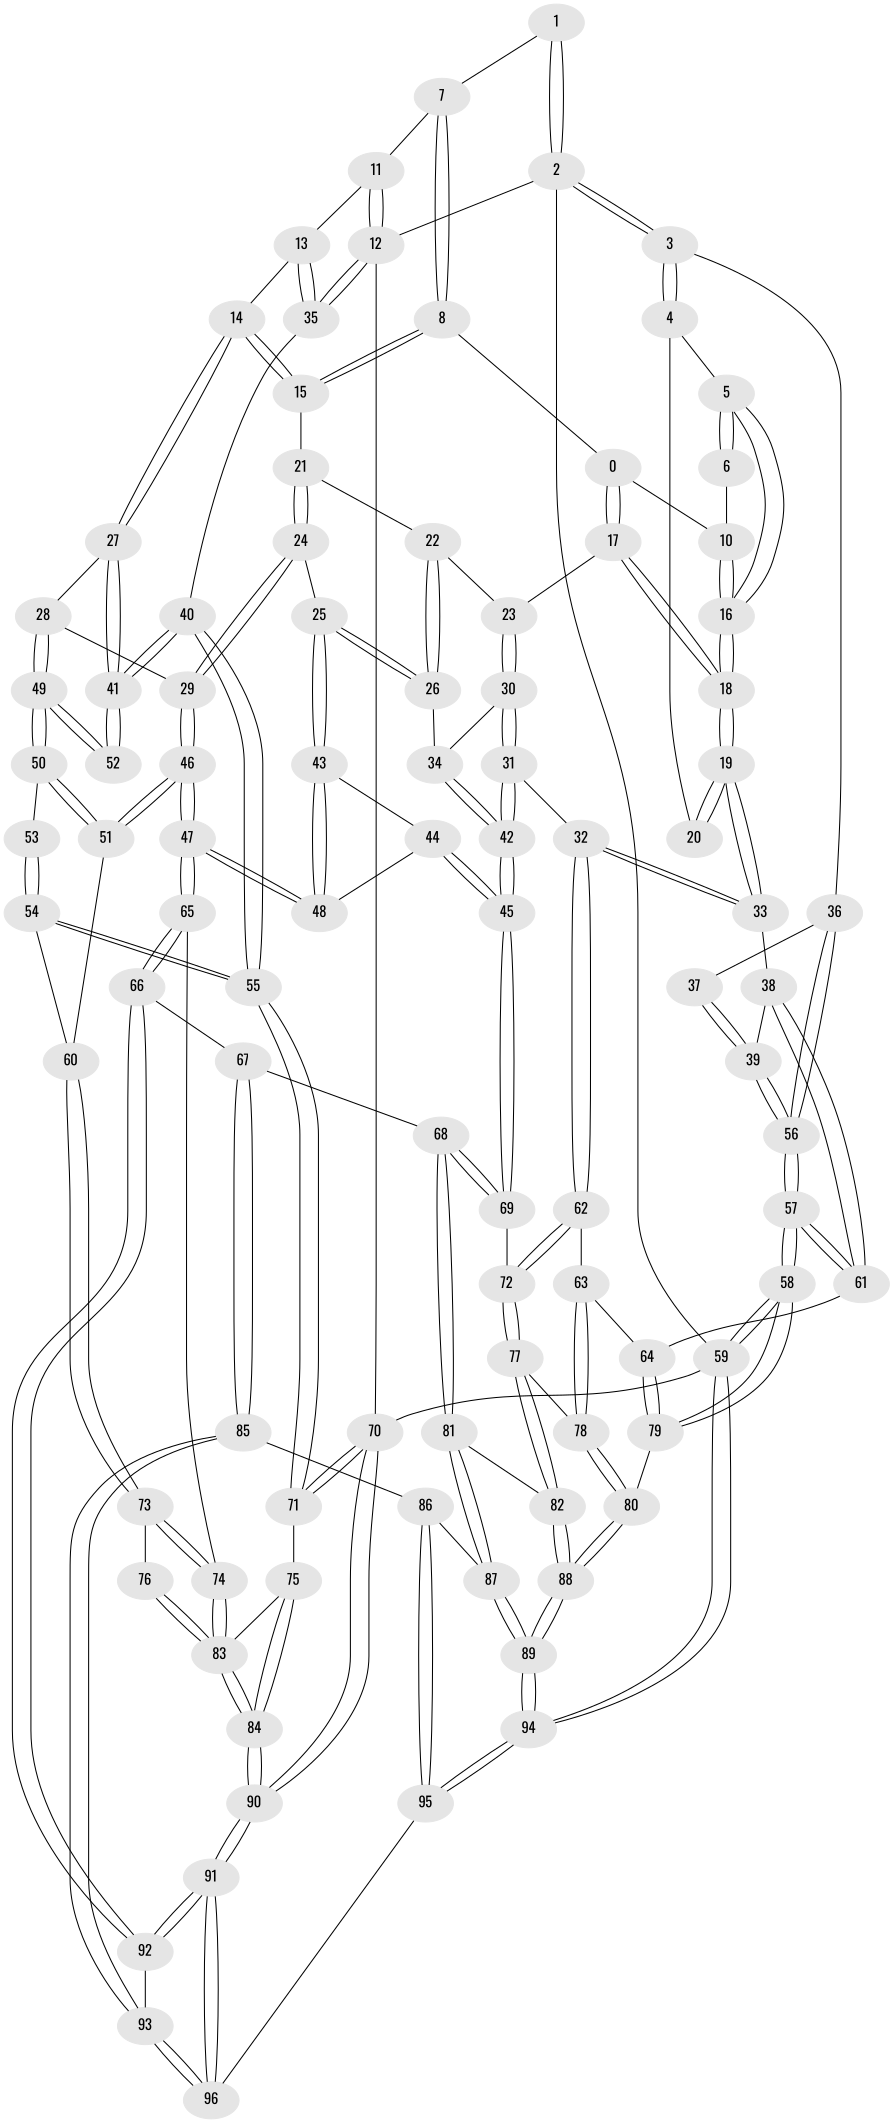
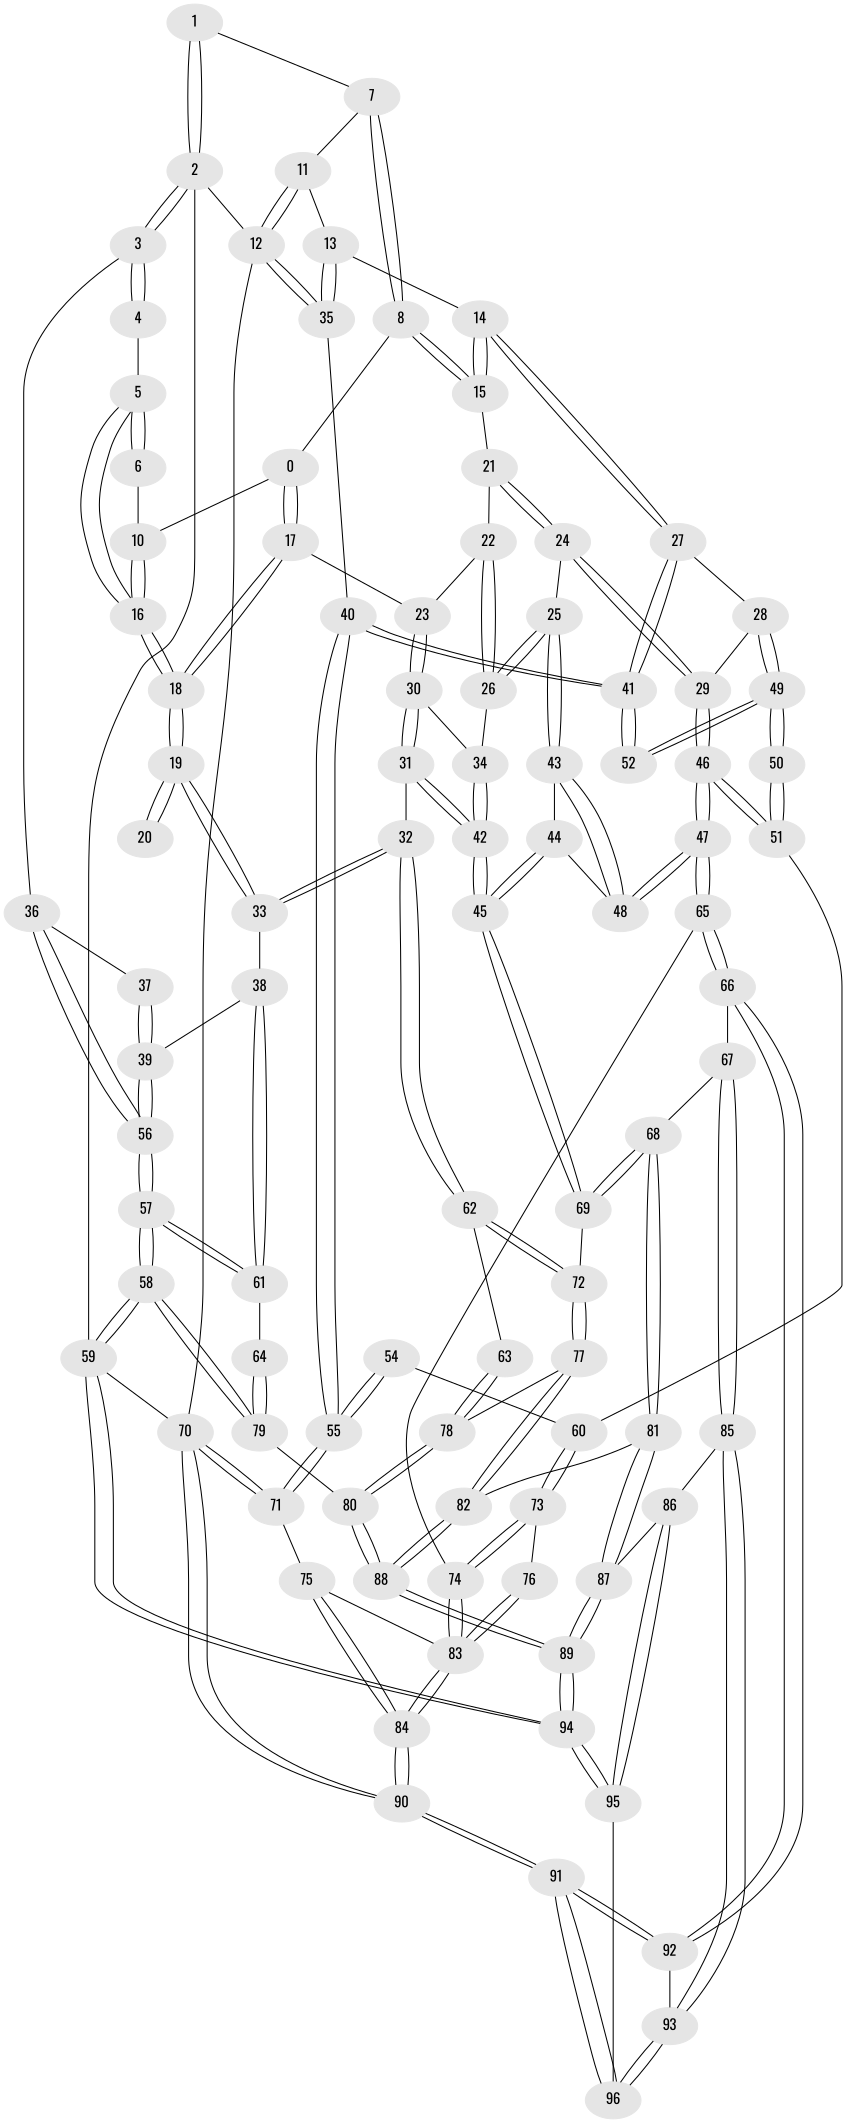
edge "4" -- "20": removed
node "53": removed
edge "63" -- "64": removed
